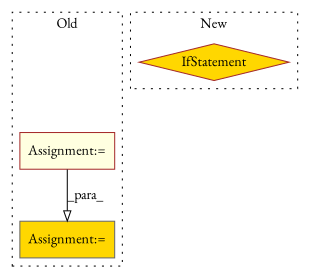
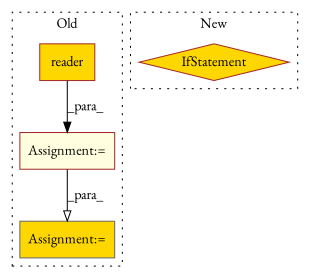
node "reader": added
